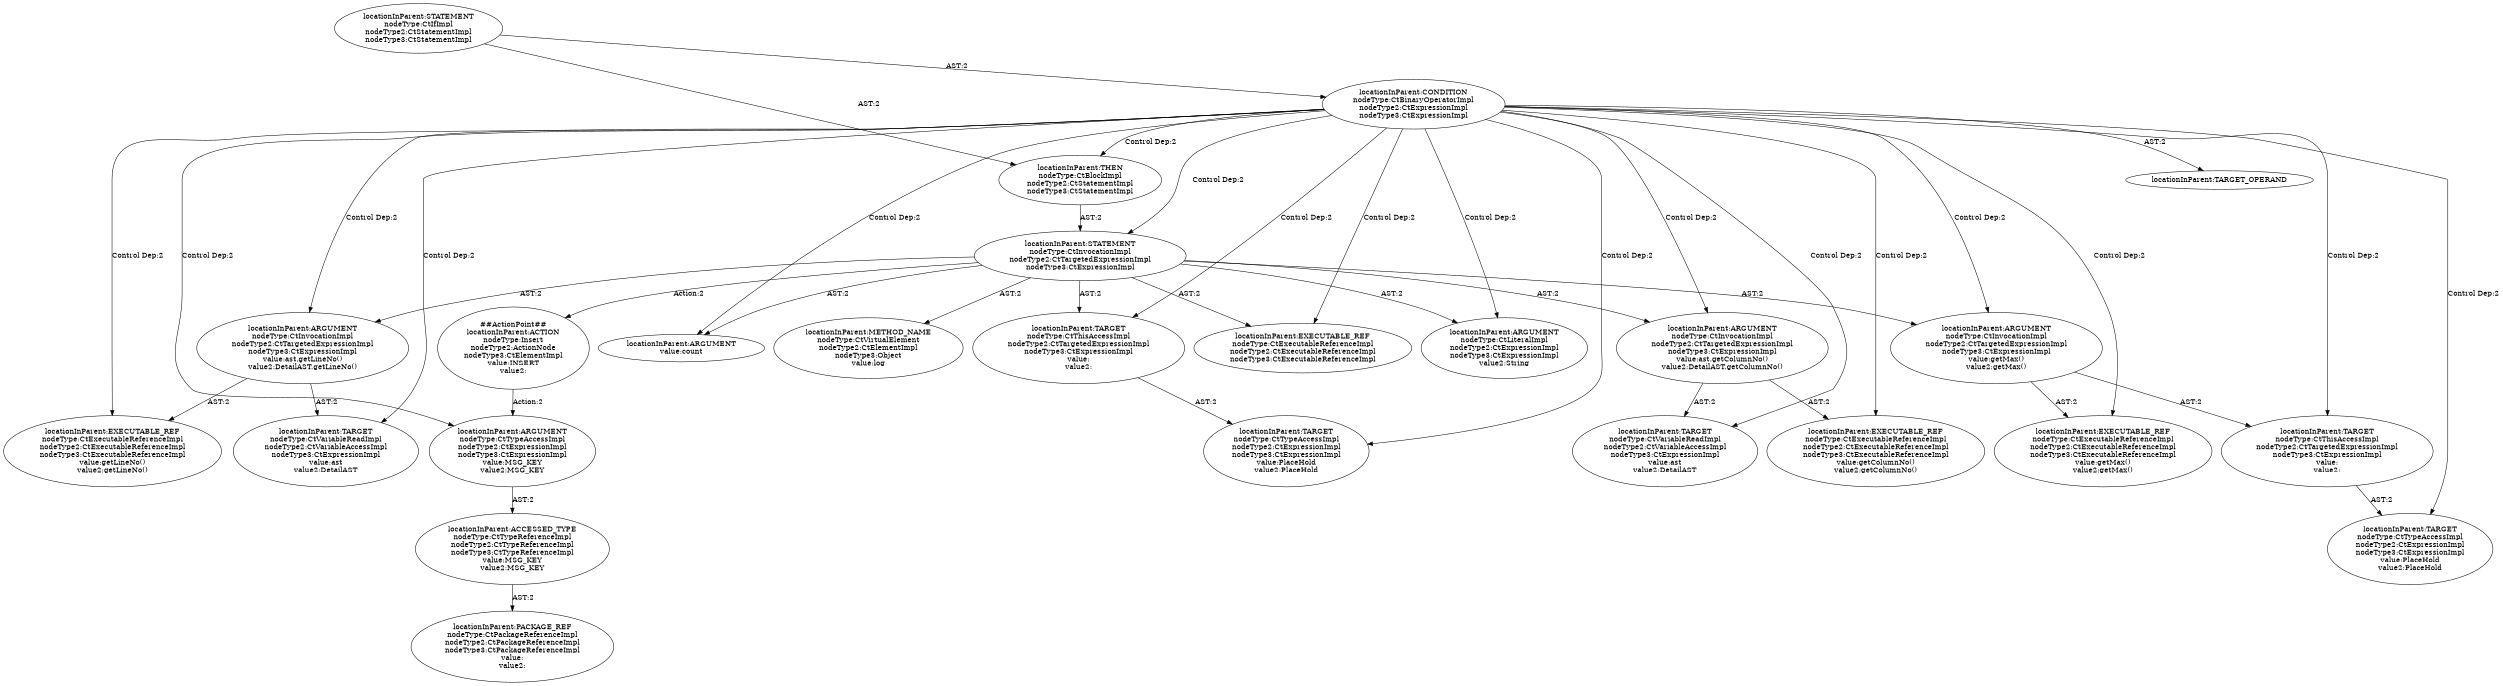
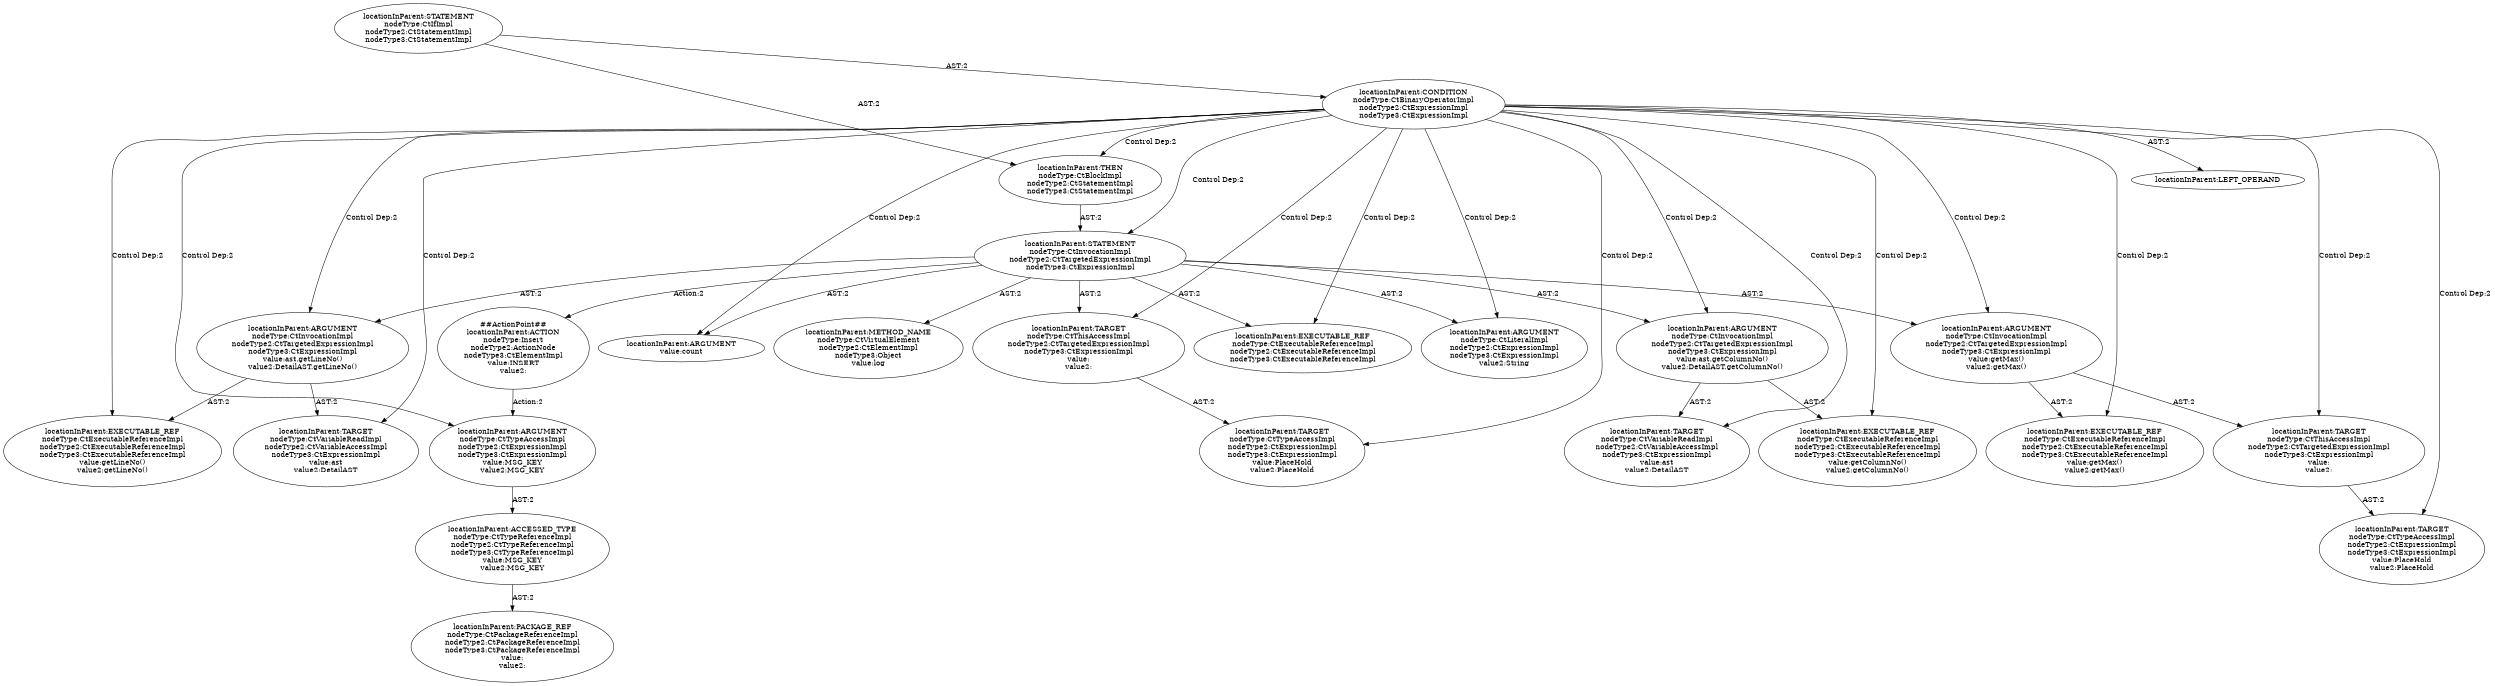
node "locationInParent:TARGET_OPERAND": label "locationInParent:TARGET_OPERAND" -> "locationInParent:LEFT_OPERAND"
